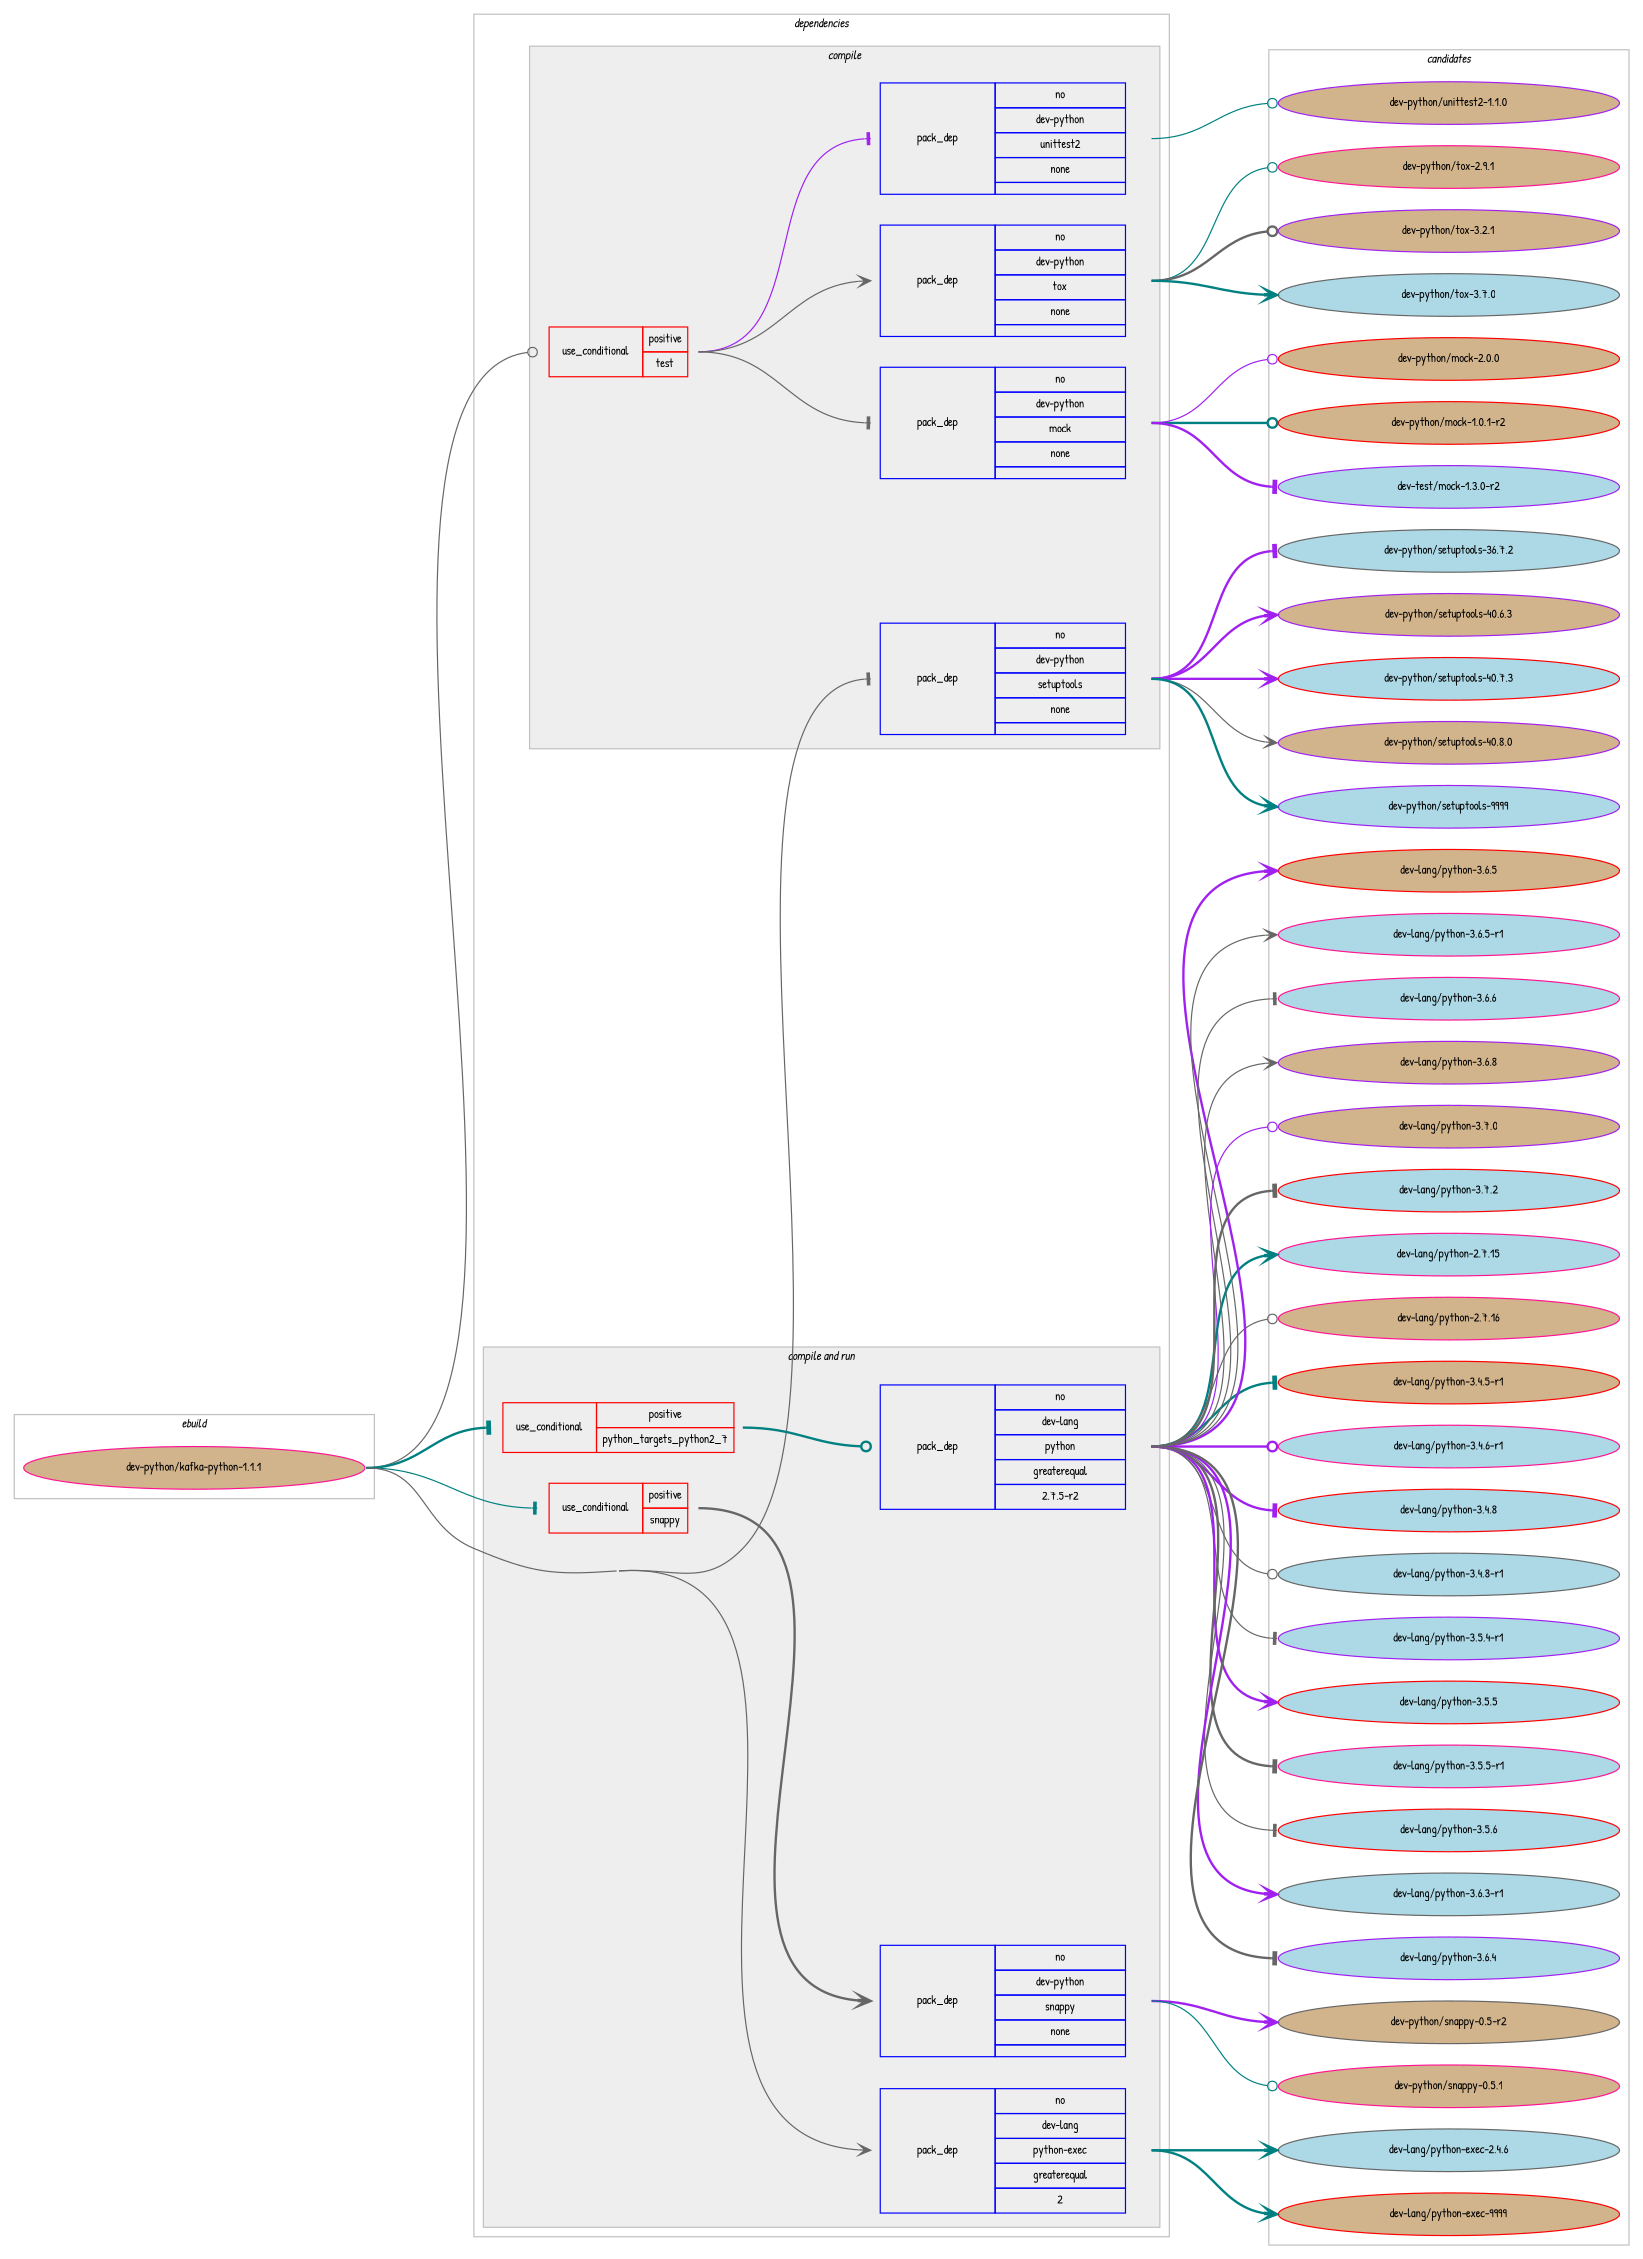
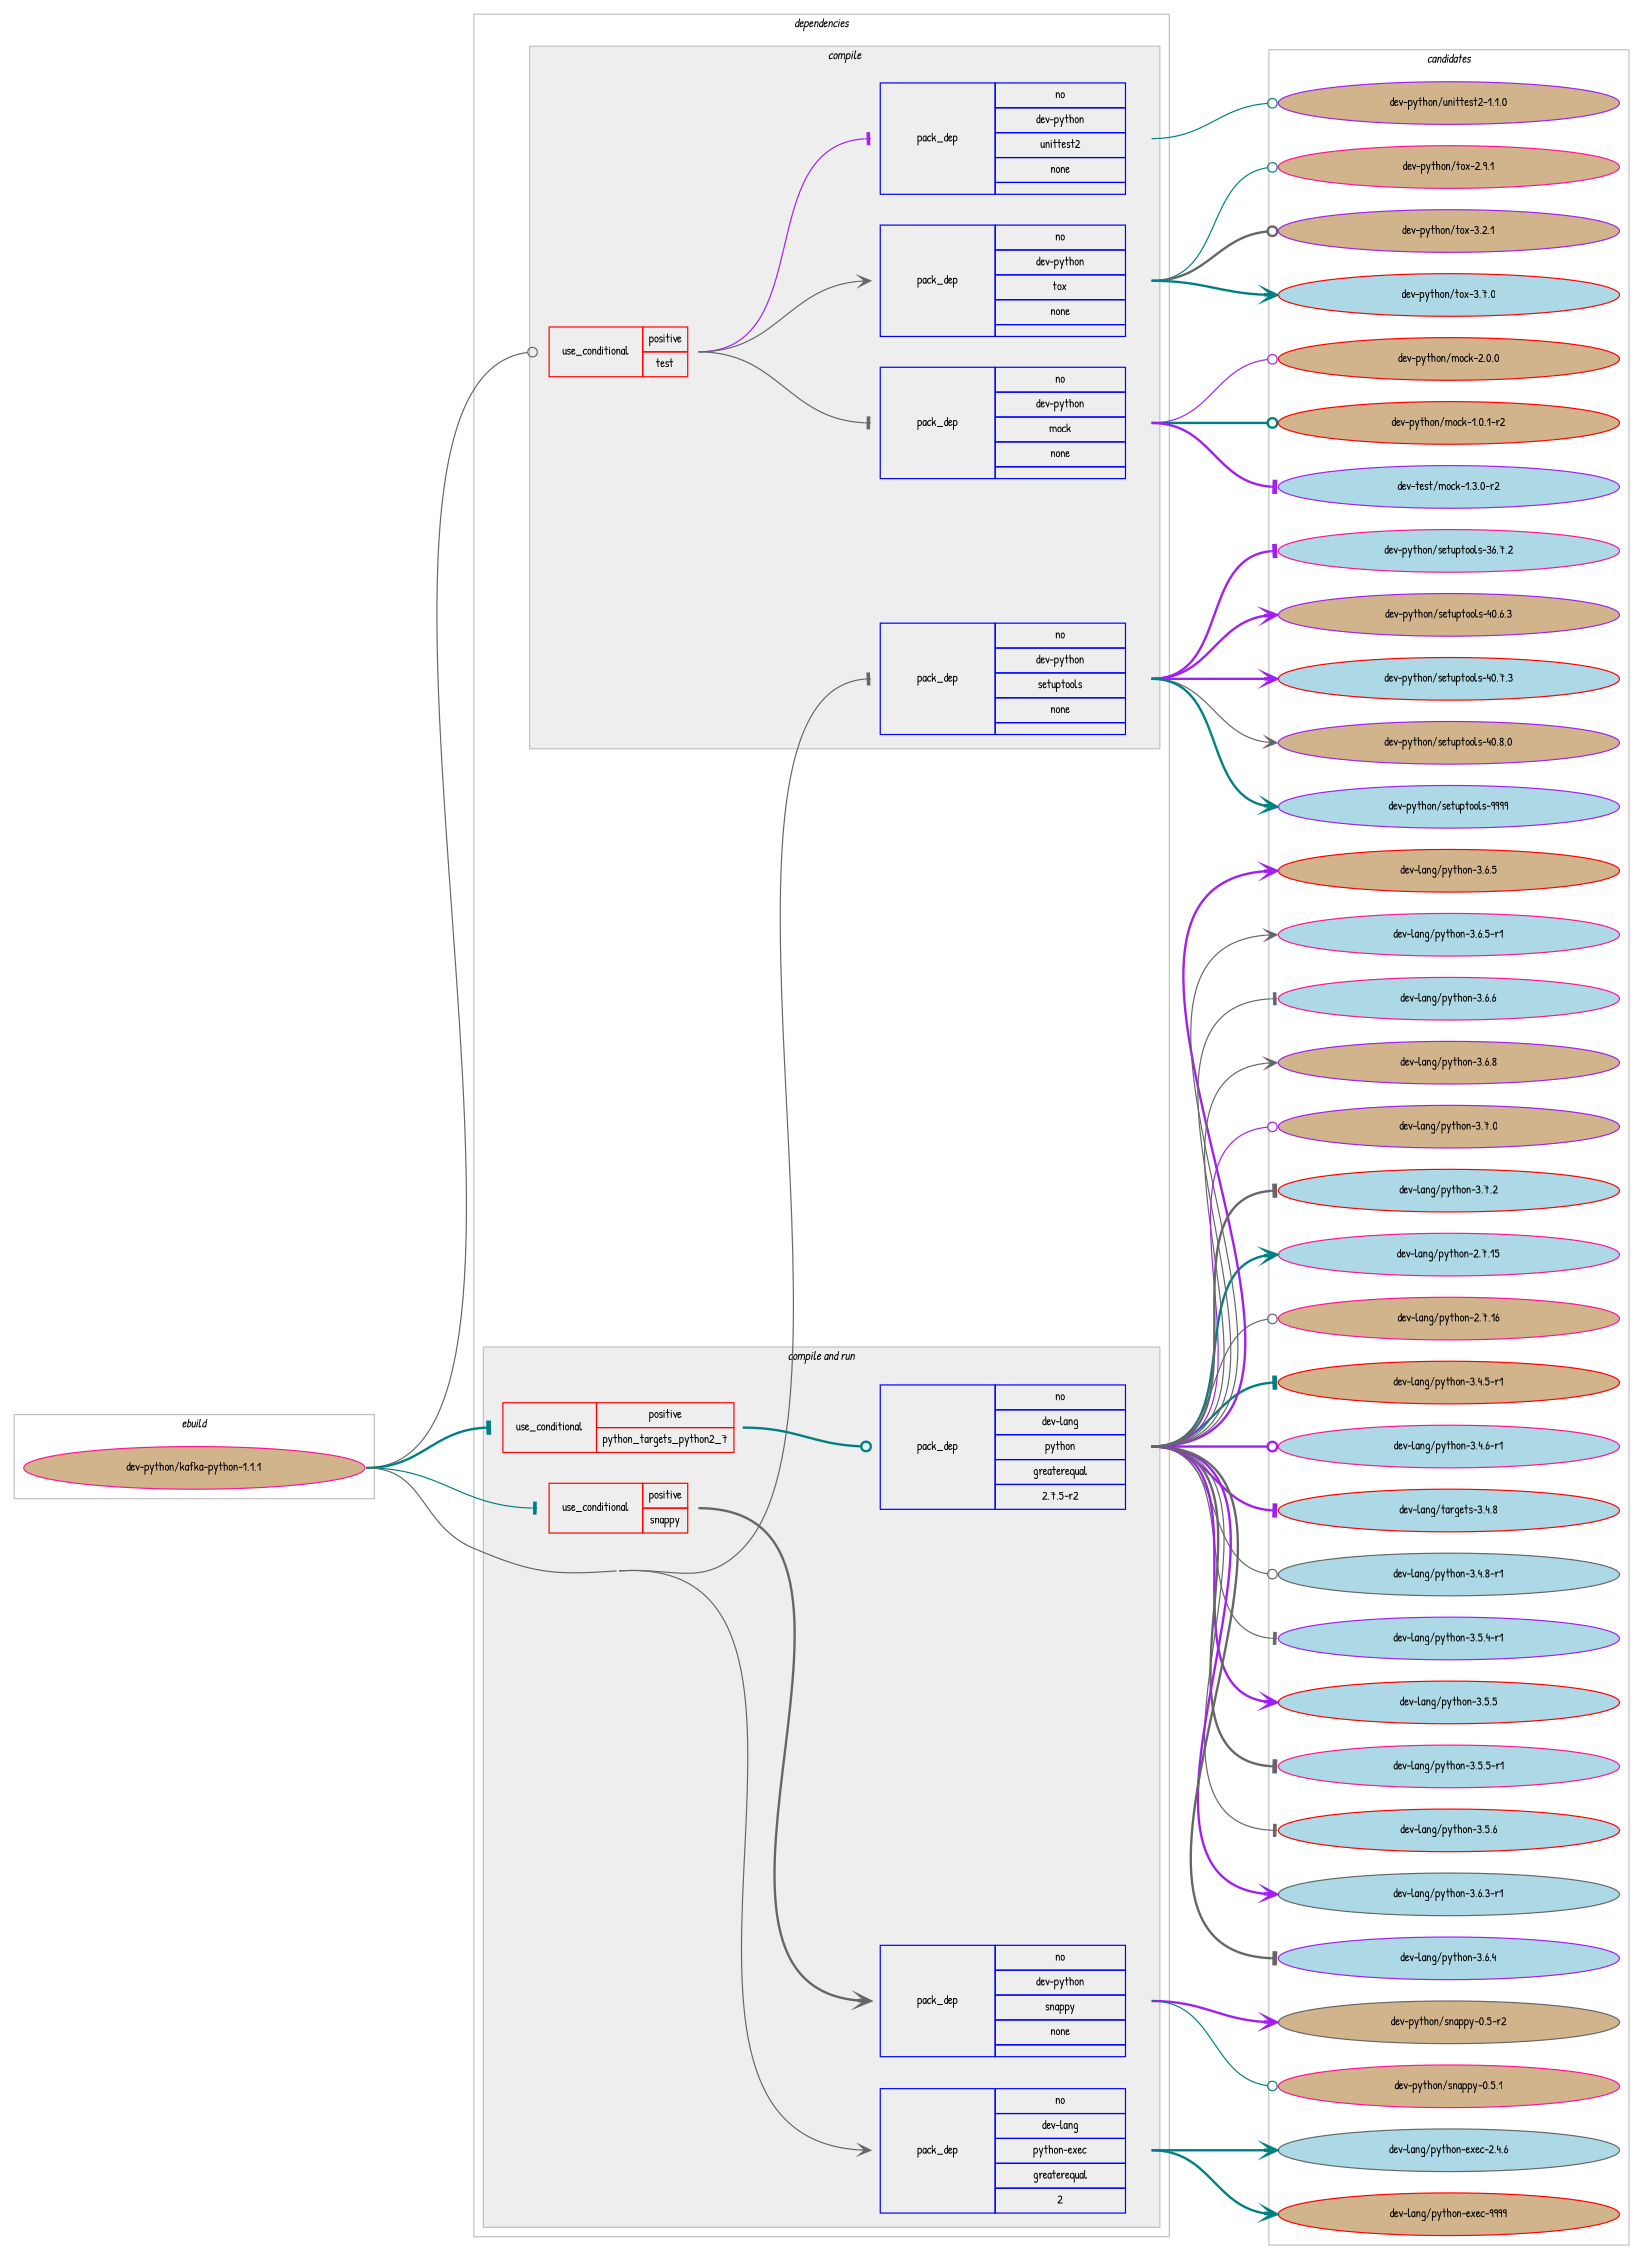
node "dev-python/tox-3.7.0": color gray40 -> red
node "dev-python/setuptools-36.7.2": color gray40 -> deeppink
node "dev-lang/python-3.4.8": label "dev-lang/python-3.4.8" -> "dev-lang/targets-3.4.8"
